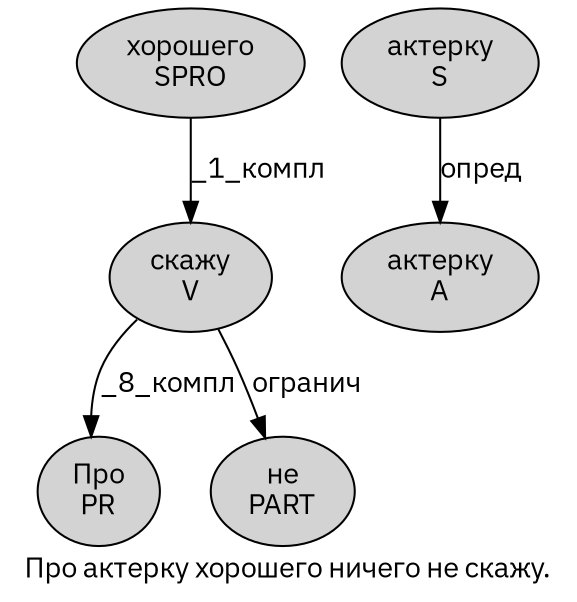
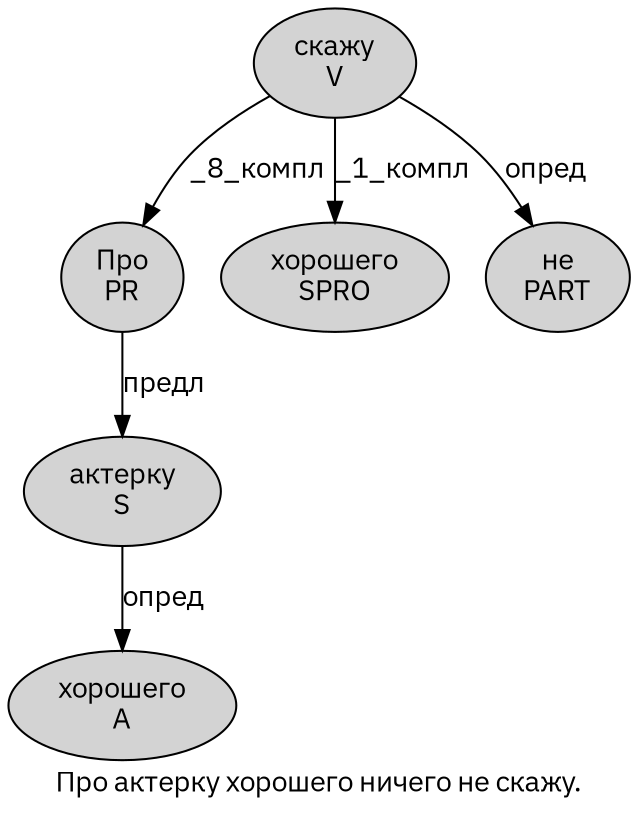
edge "хорошего SPRO" -> "скажу V": reversed
node "актерку A": label "актерку A" -> "хорошего A"
edge "Про PR" -> "актерку S": added, label "предл"
edge "скажу V" -> "не PART": label "огранич" -> "опред"
